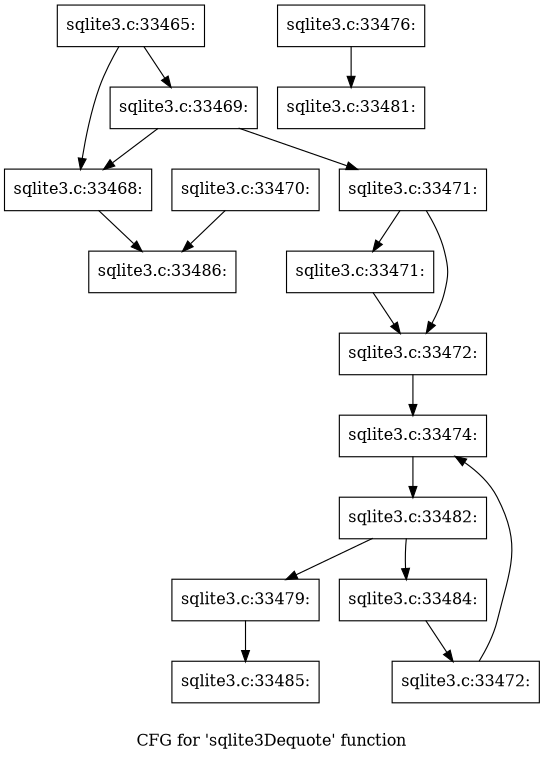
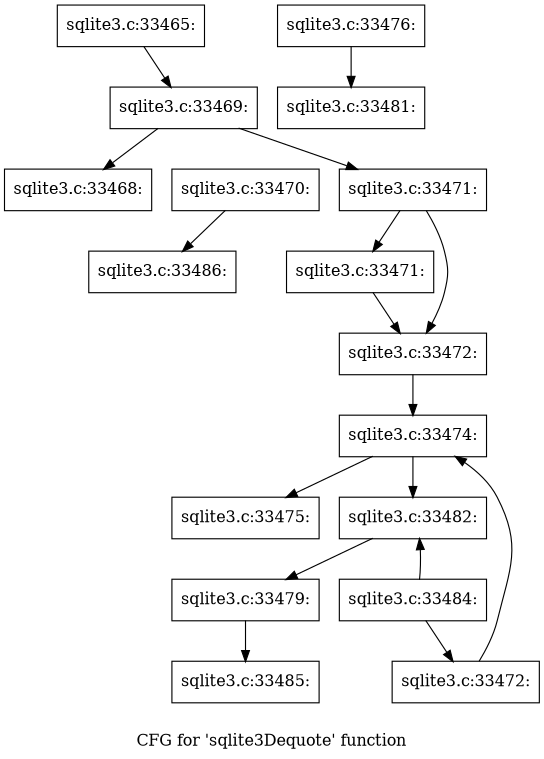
edge "sqlite3.c:33465:" -> "sqlite3.c:33468:": removed
edge "sqlite3.c:33468:" -> "sqlite3.c:33486:": removed
node "sqlite3.c:33475:": added
edge "sqlite3.c:33482:" -> "sqlite3.c:33484:": reversed
